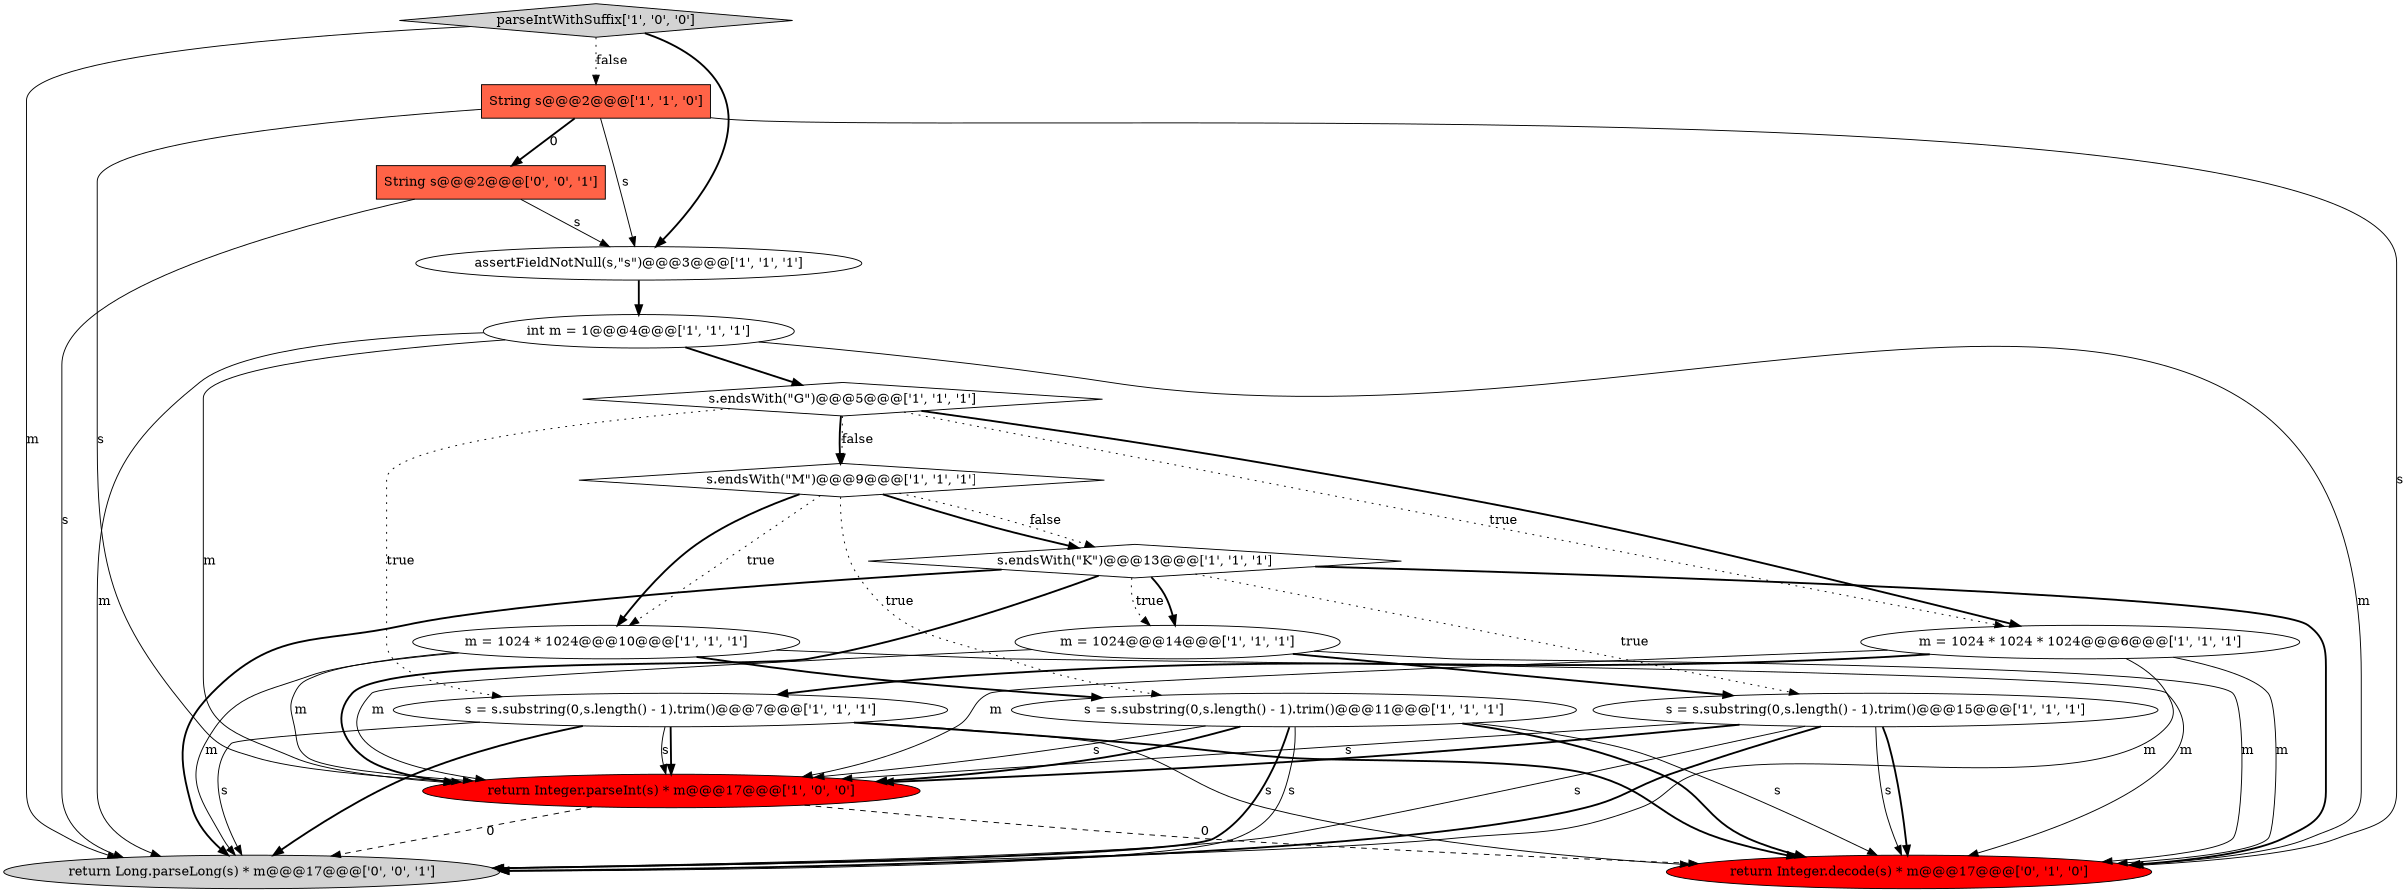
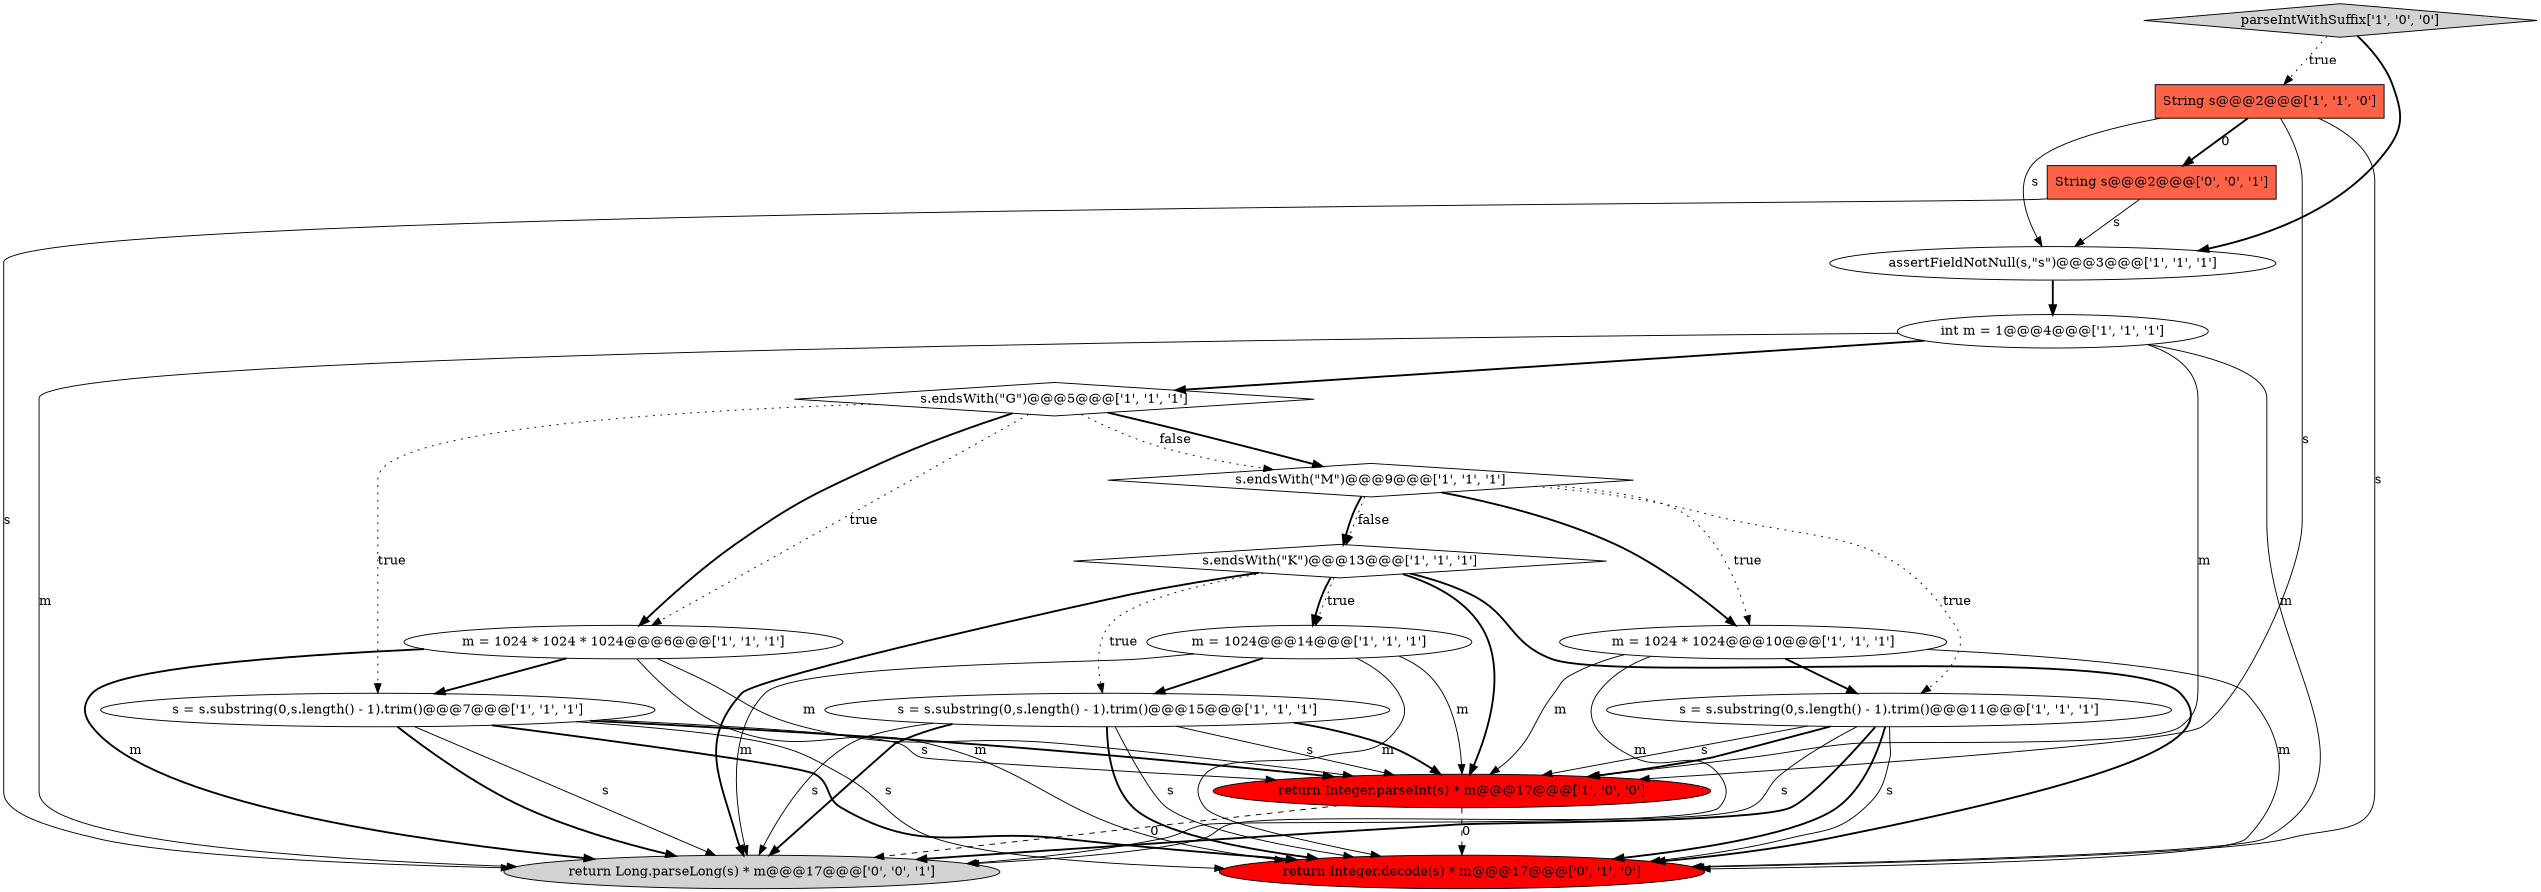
edge "parseIntWithSuffix['1', '0', '0']" -> "String s@@@2@@@['1', '1', '0']": label "false" -> "true"
edge "parseIntWithSuffix['1', '0', '0']" -> "return Long.parseLong(s) * m@@@17@@@['0', '0', '1']": now "m = 1024@@@14@@@['1', '1', '1']" -> "return Long.parseLong(s) * m@@@17@@@['0', '0', '1']"
edge "m = 1024 * 1024 * 1024@@@6@@@['1', '1', '1']" -> "return Long.parseLong(s) * m@@@17@@@['0', '0', '1']": style solid -> bold
